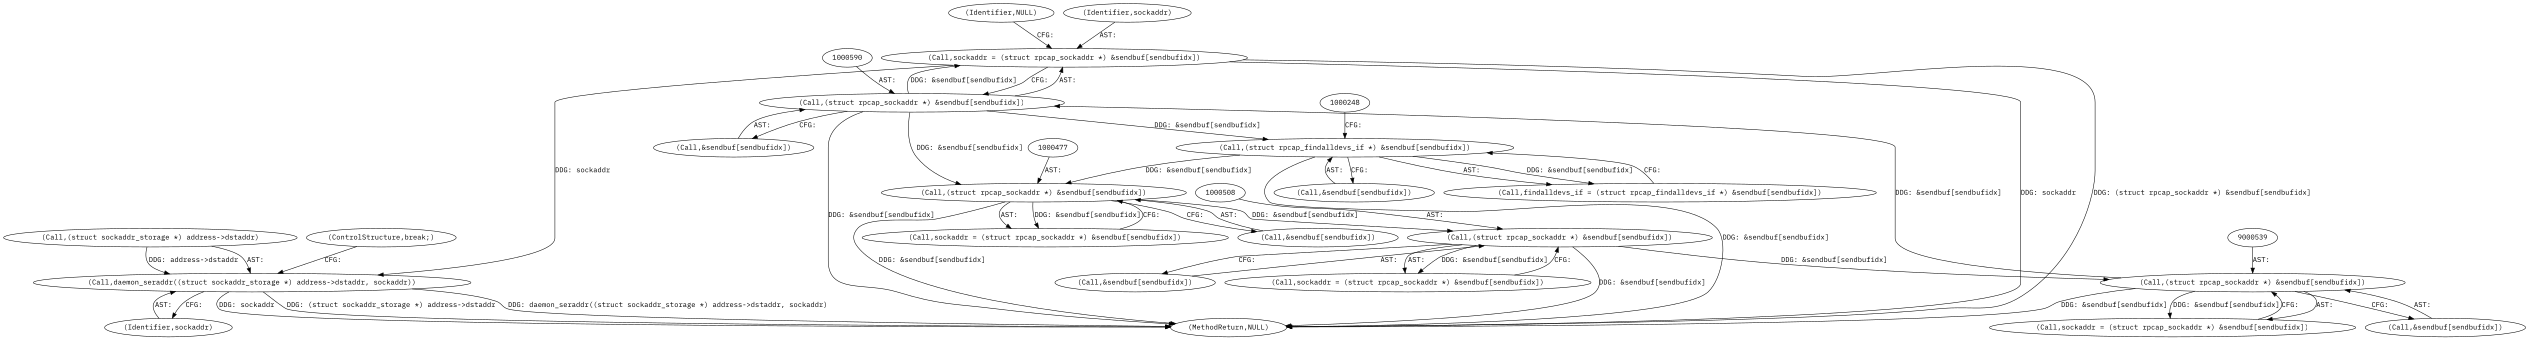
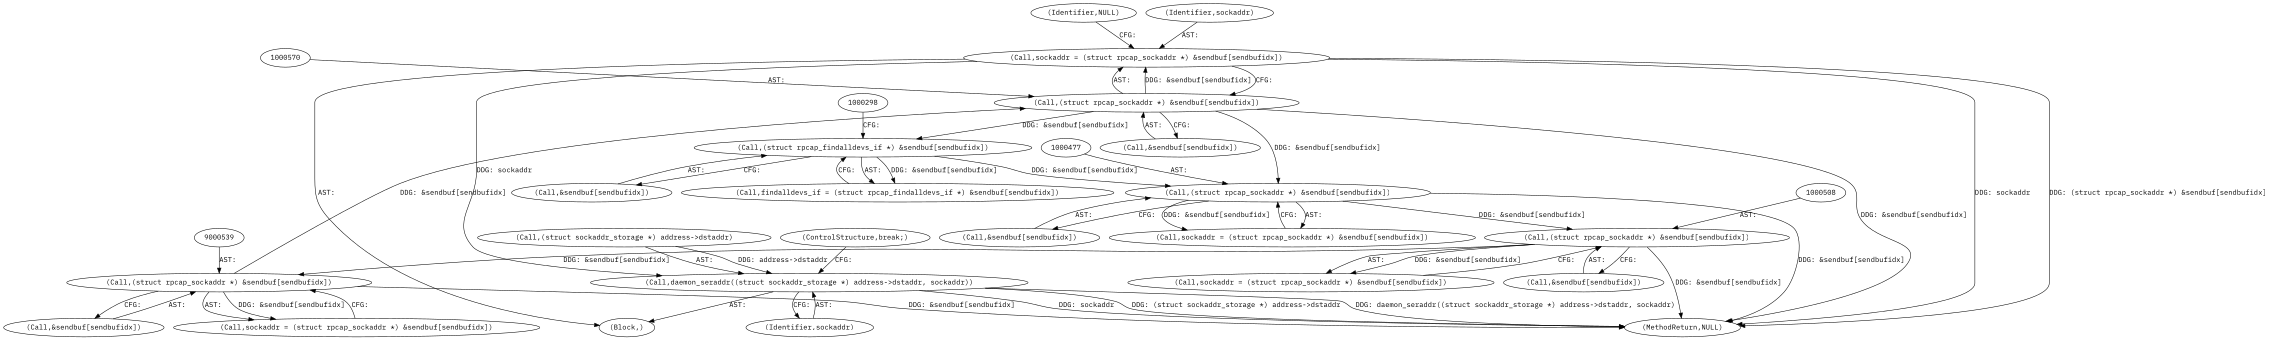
node "1000590": label "1000590" -> "1000570"
node "1000248": label "1000248" -> "1000298"
edge "(Call,(struct rpcap_findalldevs_if *) &sendbuf[sendbufidx])" -> "(MethodReturn,NULL)": removed, label "DDG: &sendbuf[sendbufidx]"
node "(Block,)": added
